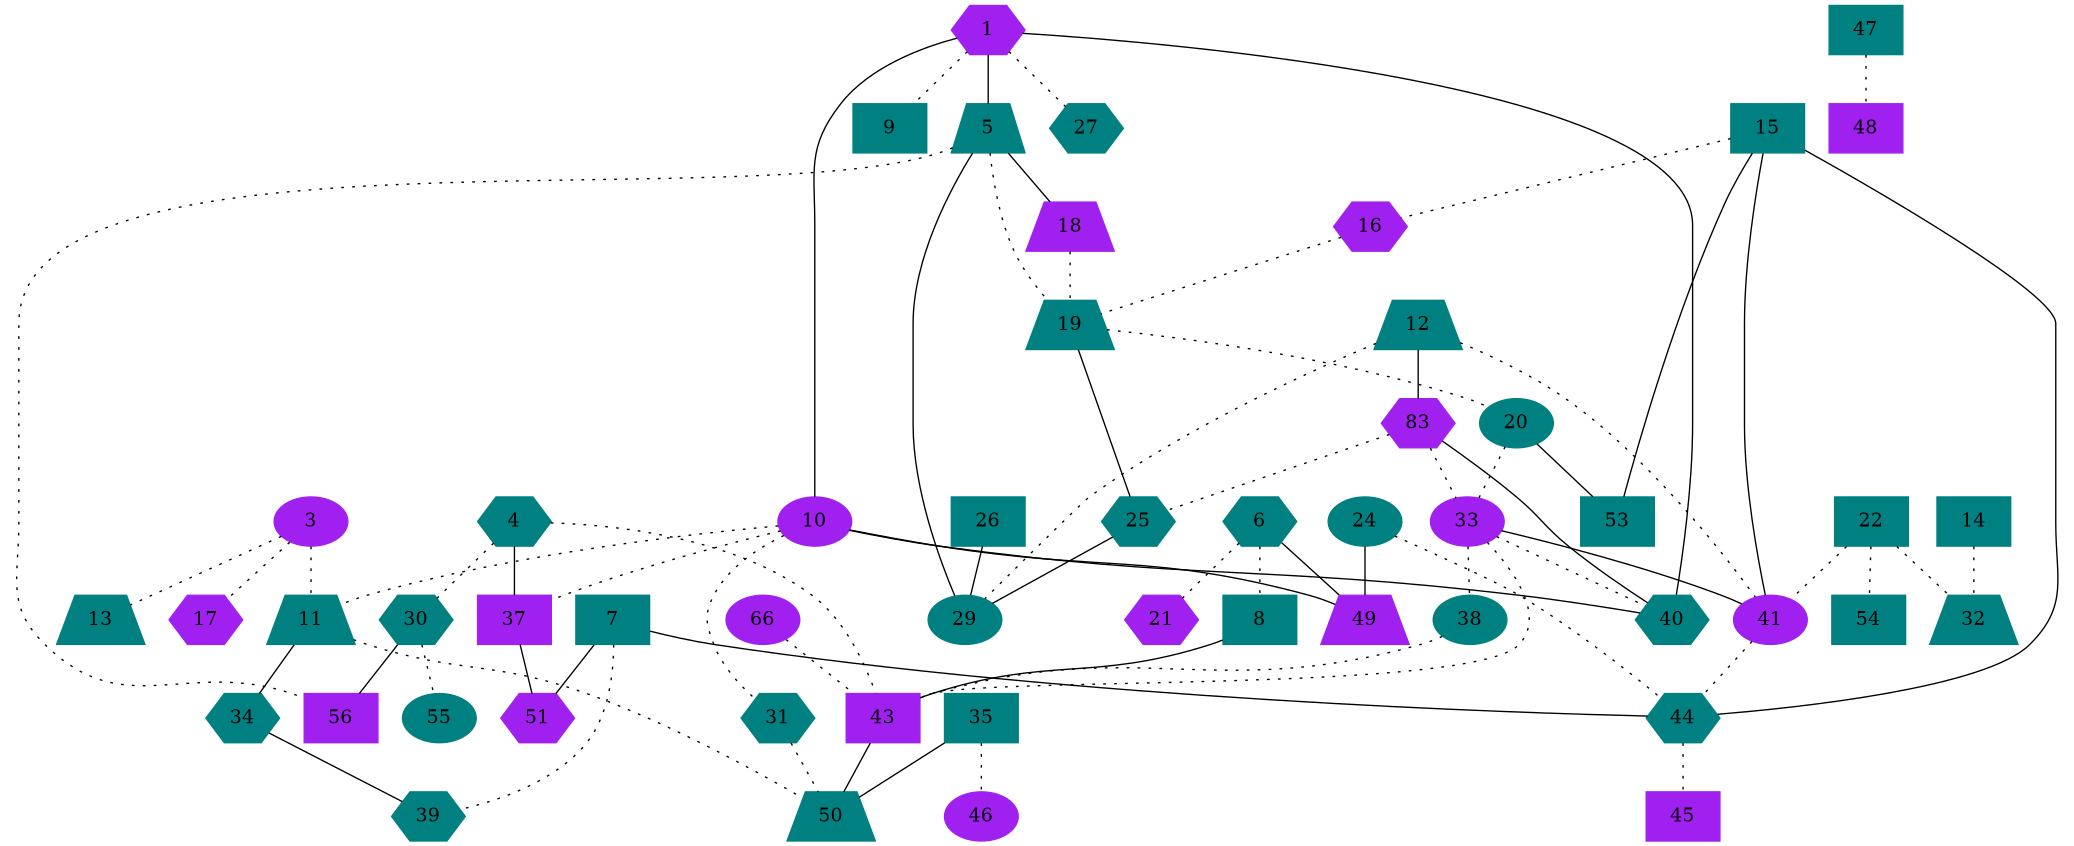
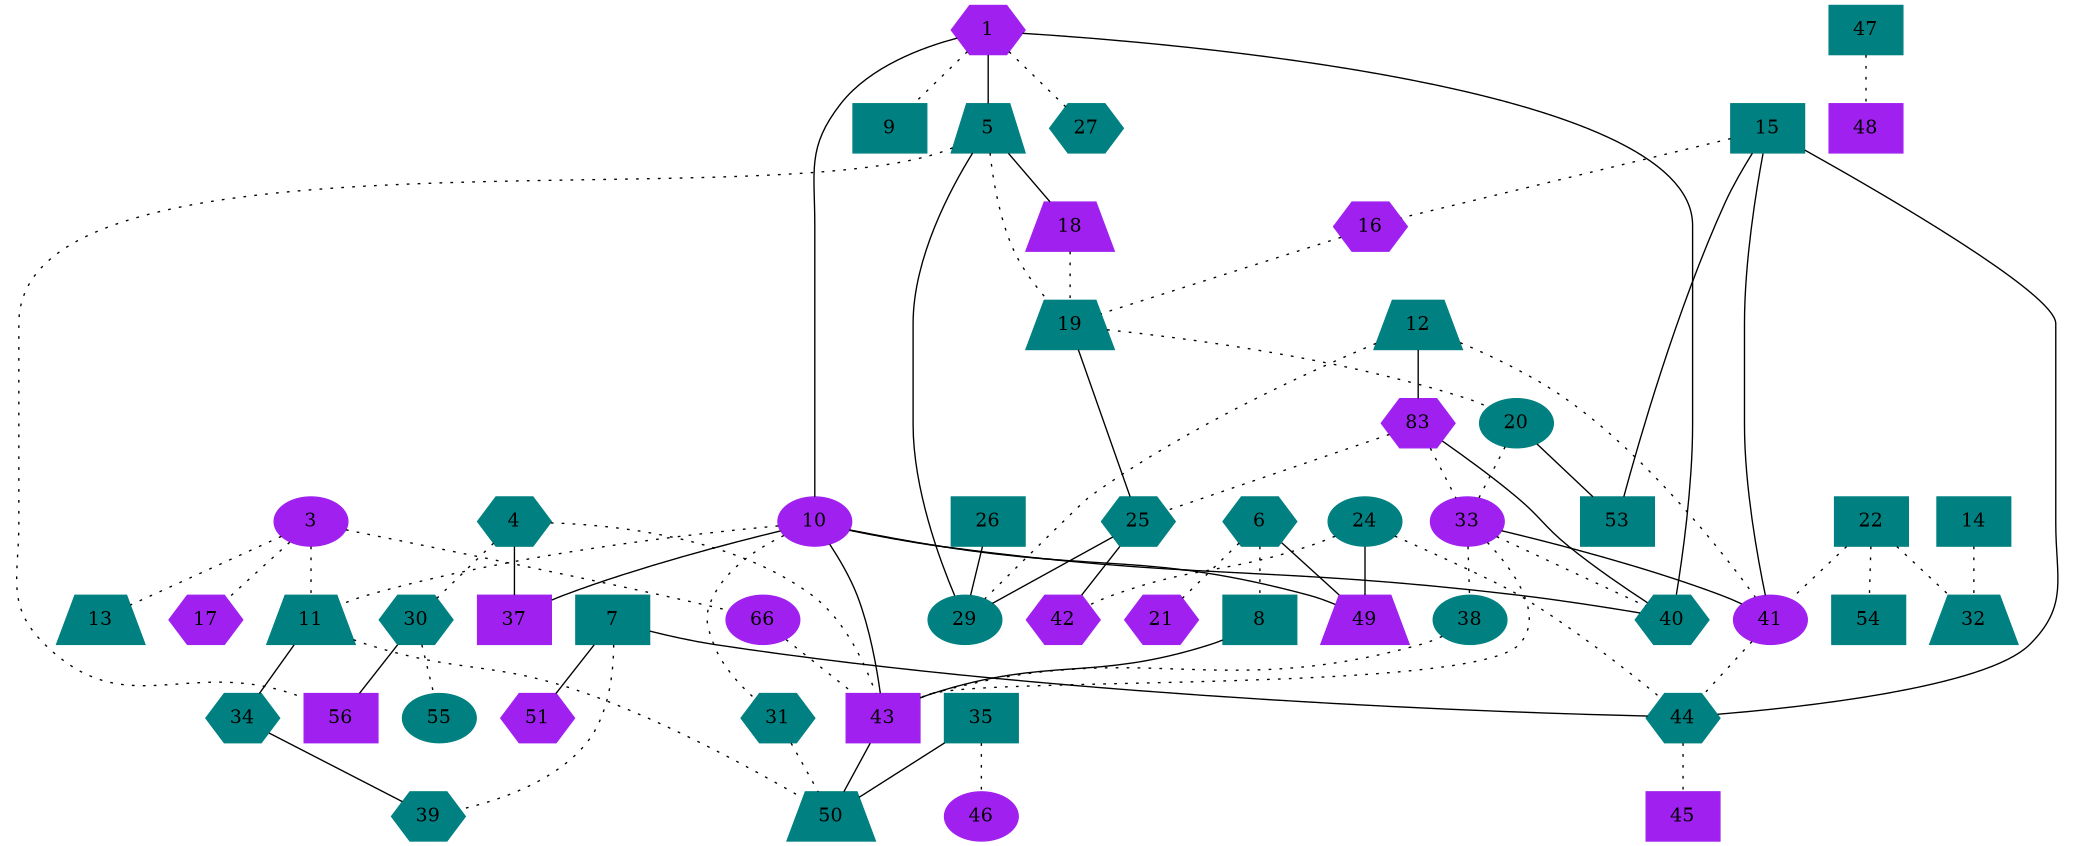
edge "10" -- "37": style dotted -> solid
edge "3" -- "66": added
edge "10" -- "43": added
node "42": added
edge "37" -- "51": removed
